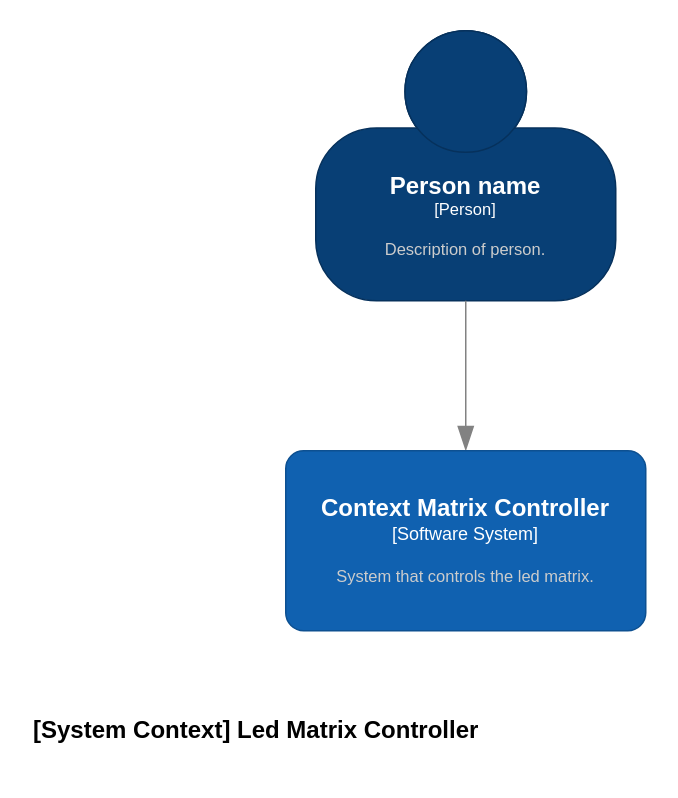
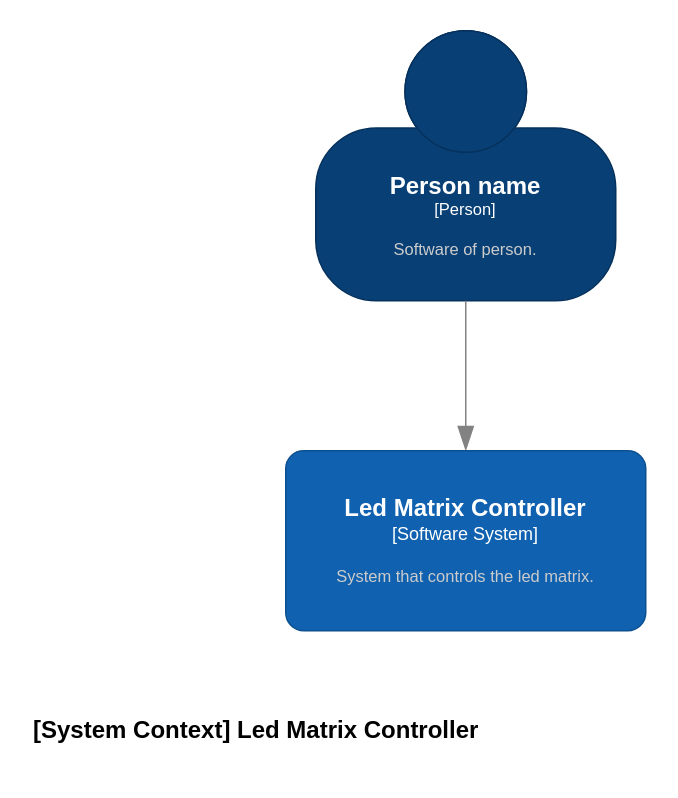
node "Person name [Person] Description of person.": label "Person name [Person] Description of person." -> "Person name [Person] Software of person."
node "Context Matrix Controller [Software System] System that controls the led matrix.": label "Context Matrix Controller [Software System] System that controls the led matrix." -> "Led Matrix Controller [Software System] System that controls the led matrix."
